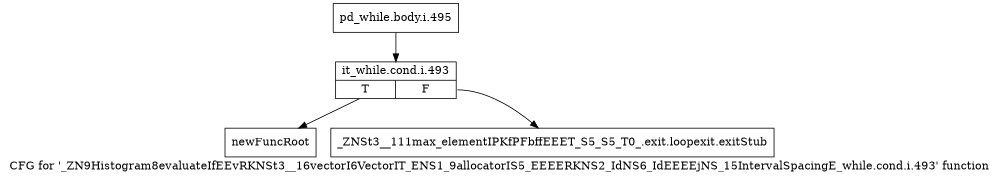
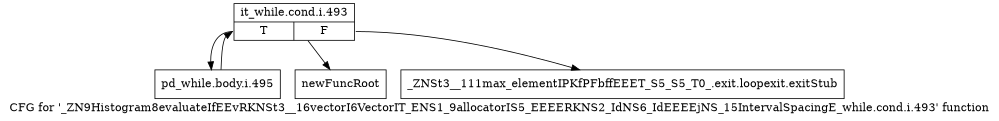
edge "it_while.cond.i.493" -> "pd_while.body.i.495": added
